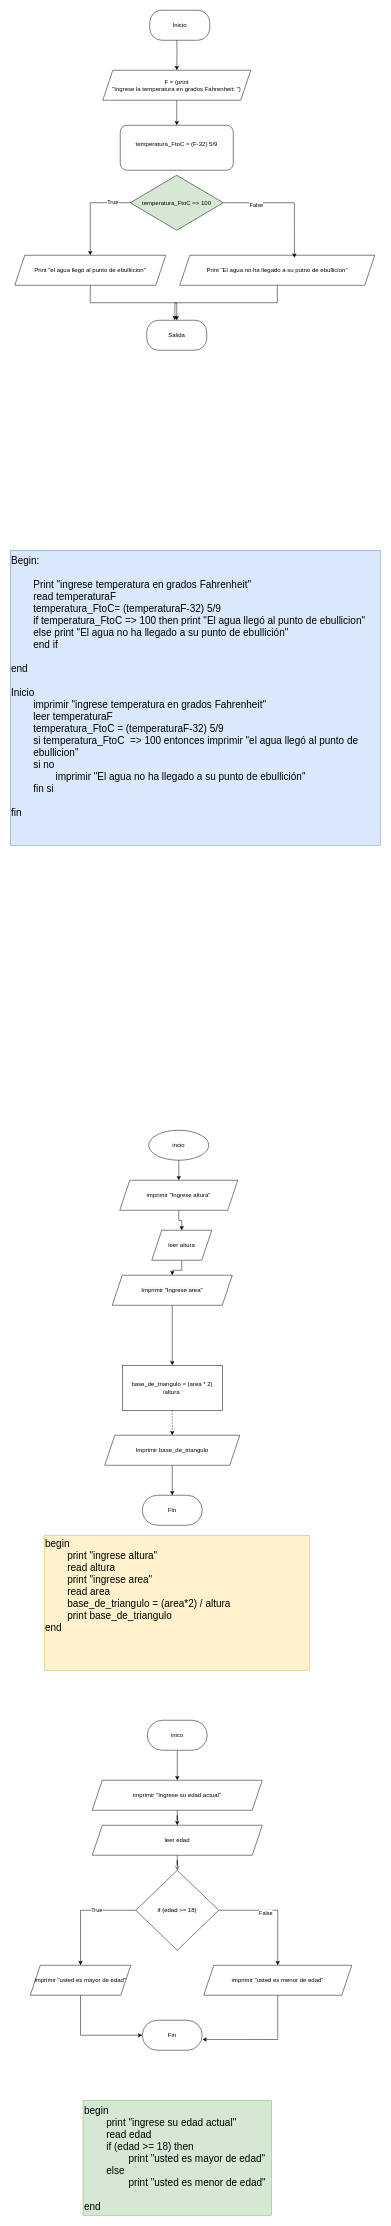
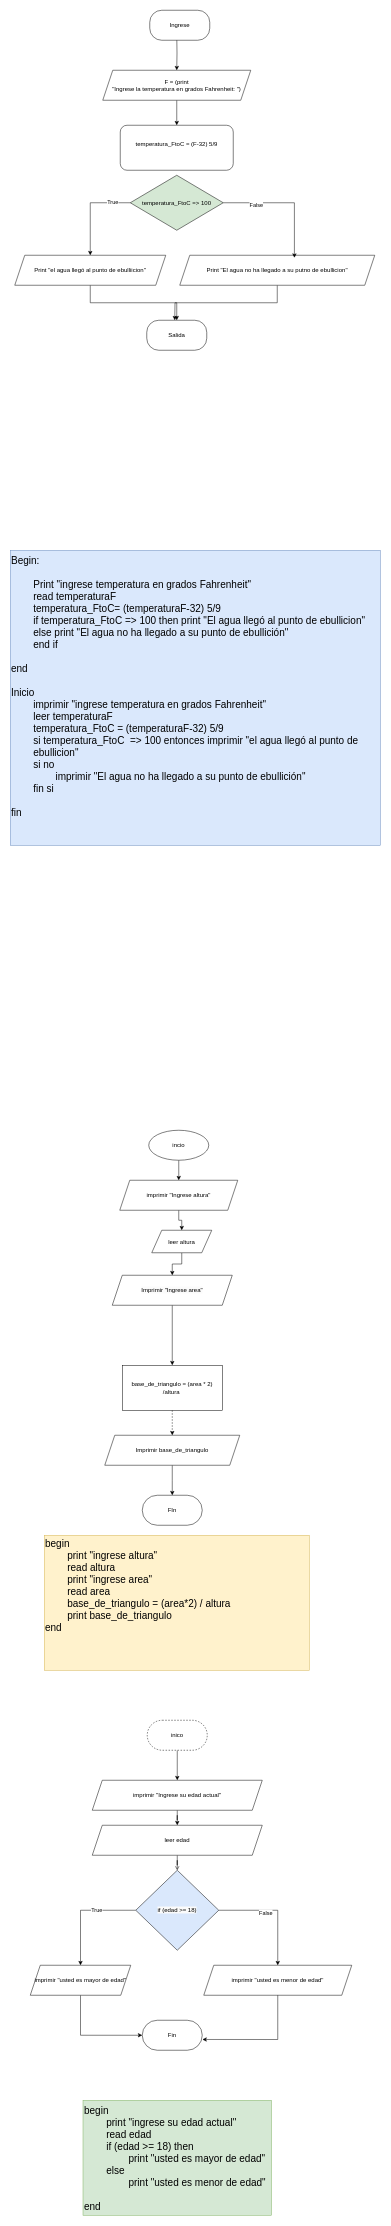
node "Inicio": label "Inicio" -> "Ingrese"
node "leer altura": size 60x30 -> 60x23
node "inico": style solid -> dashed
node "if (edad >= 18)": fillcolor #ffffff -> #dae8fc
